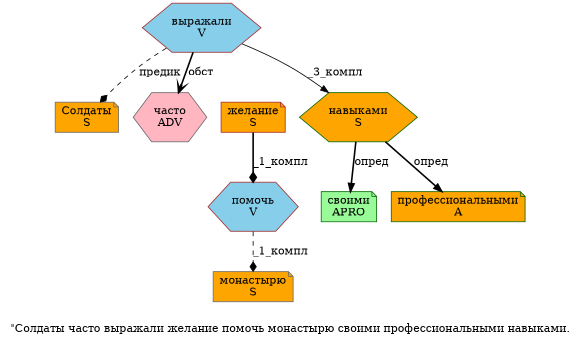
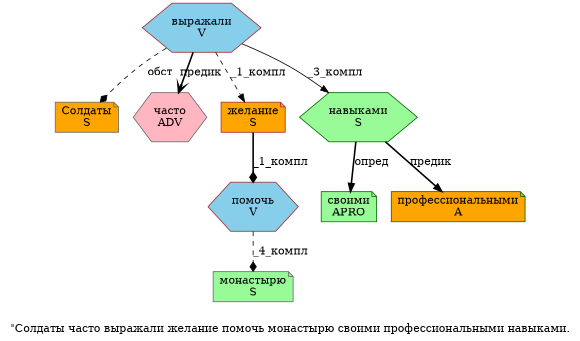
edge "выражали V" -> "Солдаты S": label "предик" -> "обст"
edge "выражали V" -> "часто ADV": label "обст" -> "предик"
edge "выражали V" -> "желание S": added, label "_1_компл"
node "навыками S": fillcolor orange -> palegreen
edge "навыками S" -> "профессиональными A": label "опред" -> "предик"
edge "помочь V" -> "монастырю S": label "_1_компл" -> "_4_компл"
node "монастырю S": fillcolor orange -> palegreen
